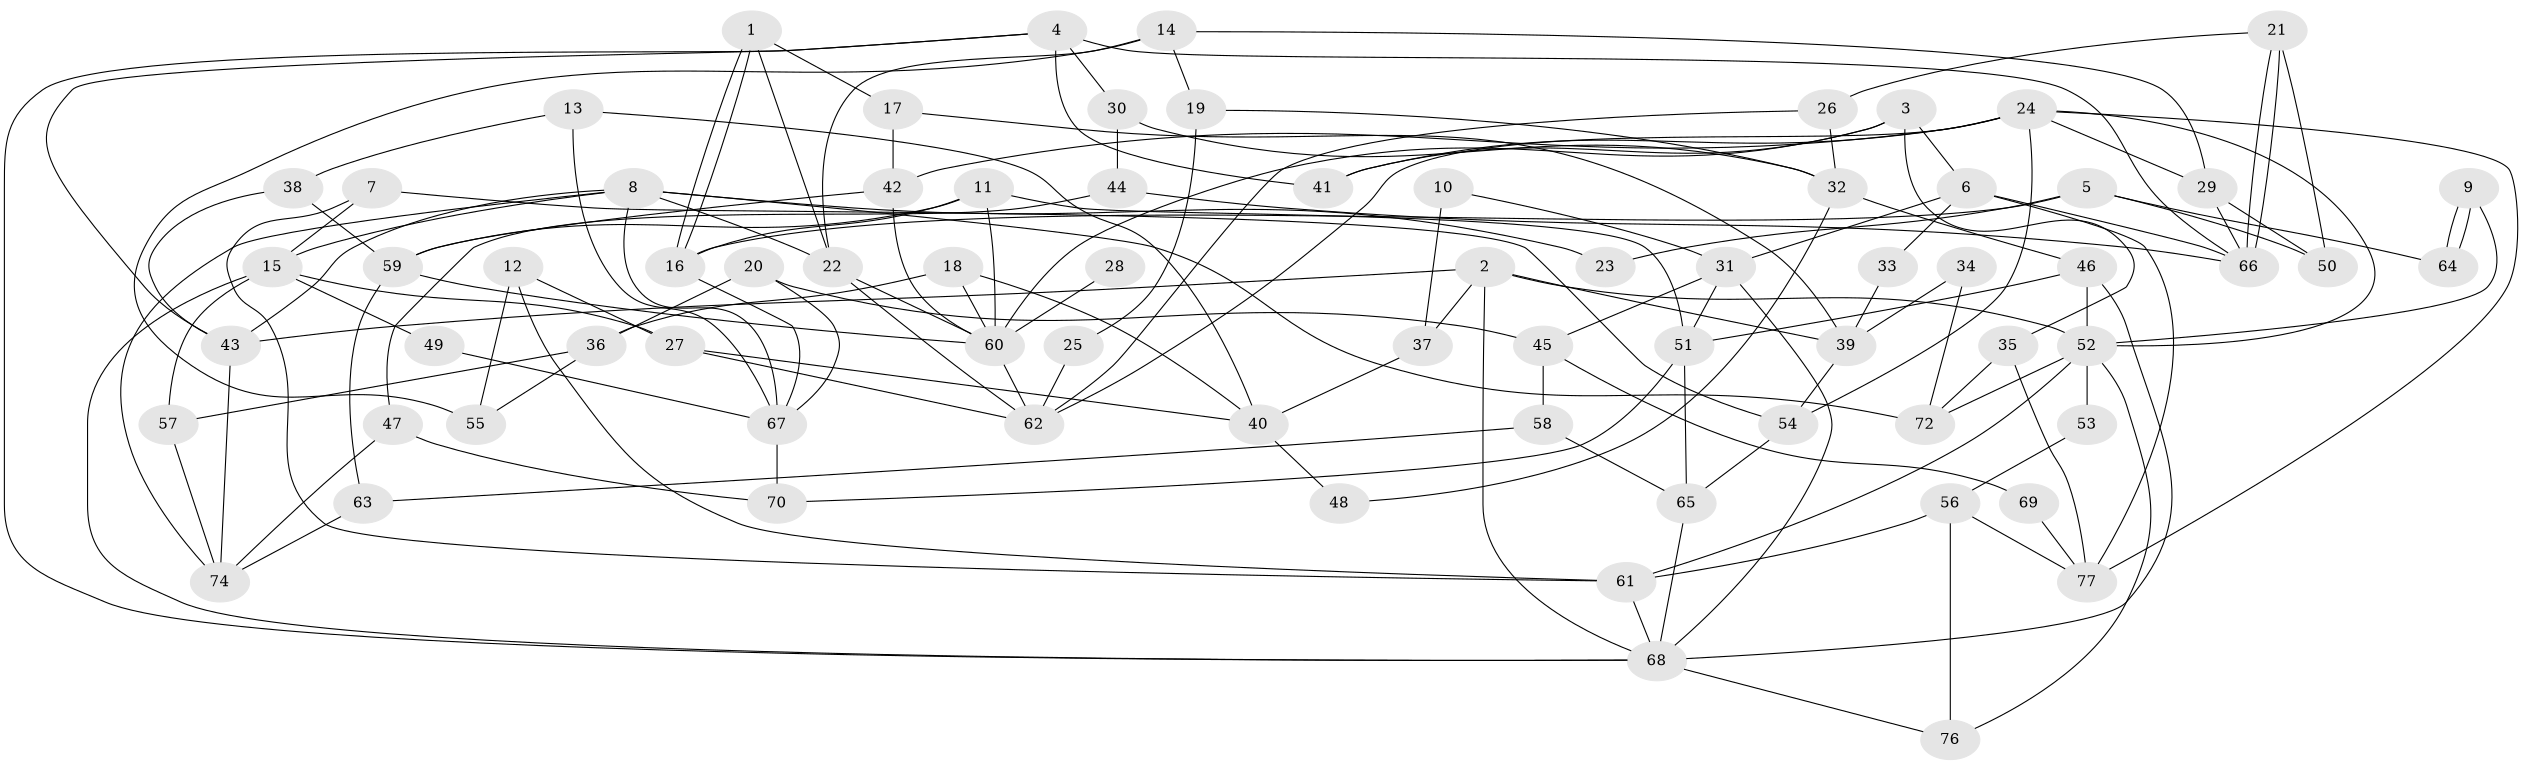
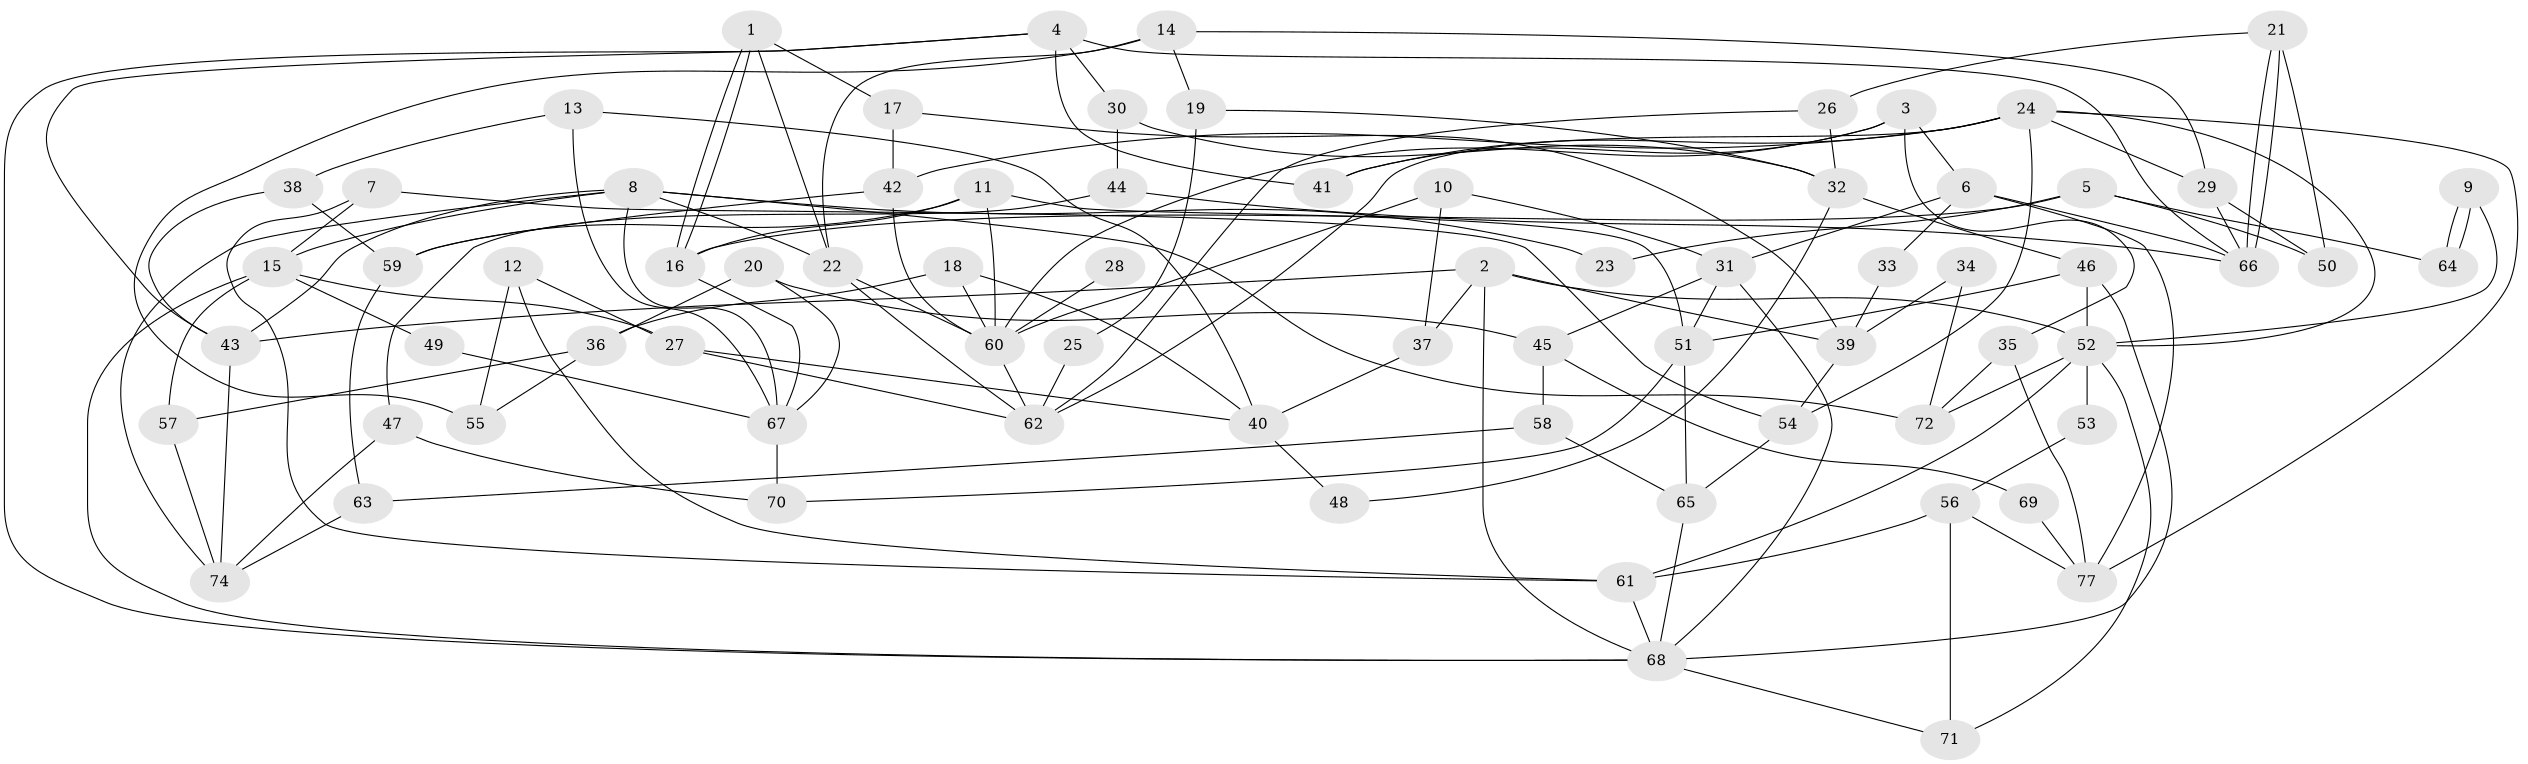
edge "59" -- "60": now "10" -- "60"
node "76": label "76" -> "71"
